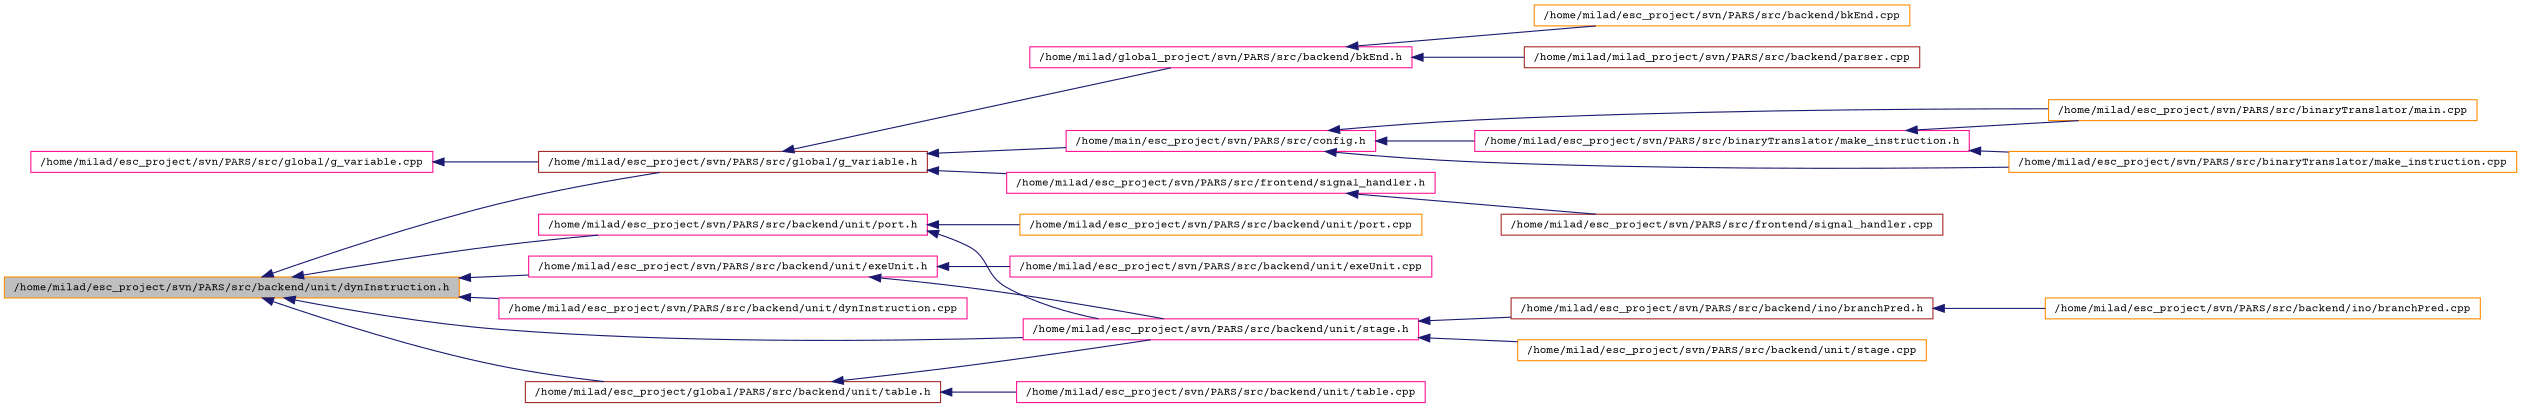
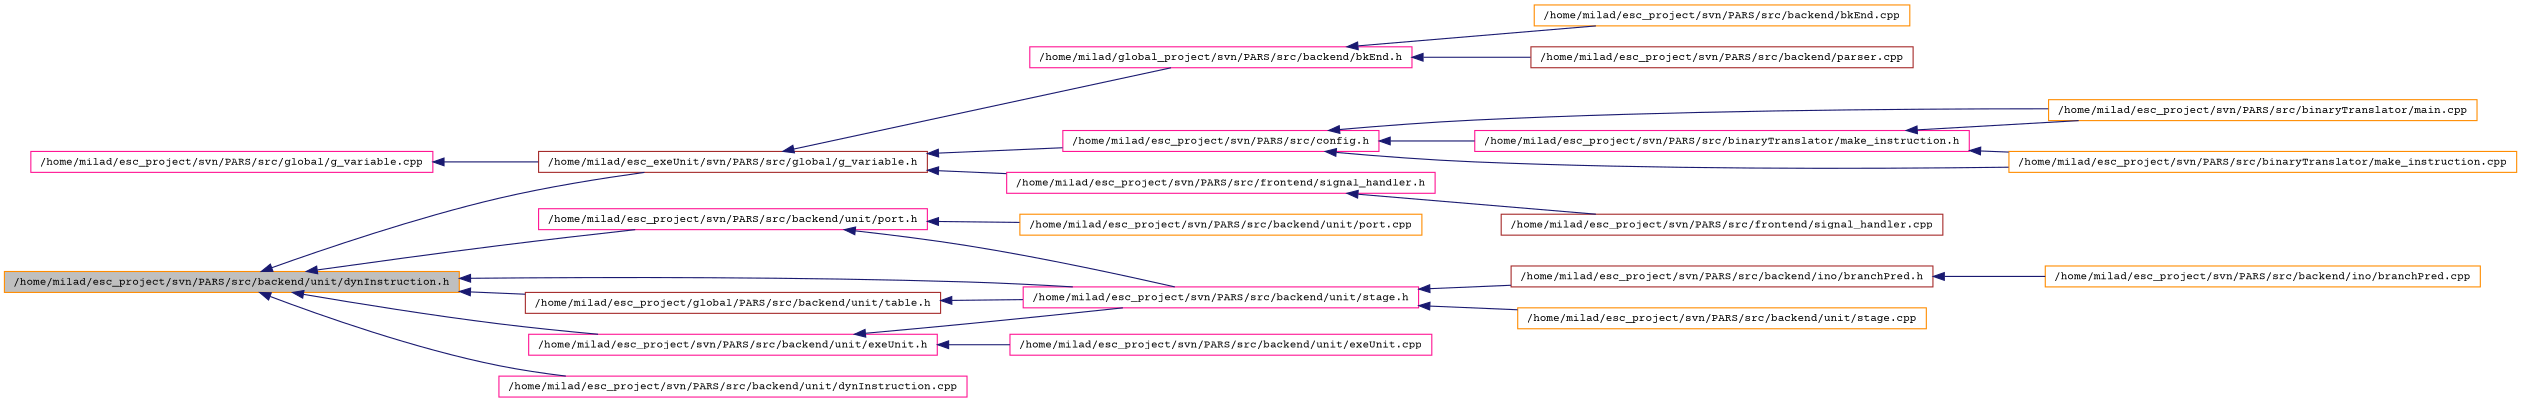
node "/home/milad/milad_project/svn/PARS/src/backend/parser.cpp": label "/home/milad/milad_project/svn/PARS/src/backend/parser.cpp" -> "/home/milad/esc_project/svn/PARS/src/backend/parser.cpp"
node "/home/main/esc_project/svn/PARS/src/config.h": label "/home/main/esc_project/svn/PARS/src/config.h" -> "/home/milad/esc_project/svn/PARS/src/config.h"
node "/home/milad/esc_project/svn/PARS/src/global/g_variable.h": label "/home/milad/esc_project/svn/PARS/src/global/g_variable.h" -> "/home/milad/esc_exeUnit/svn/PARS/src/global/g_variable.h"
node "/home/milad/esc_project/svn/PARS/src/backend/unit/table.cpp": removed
